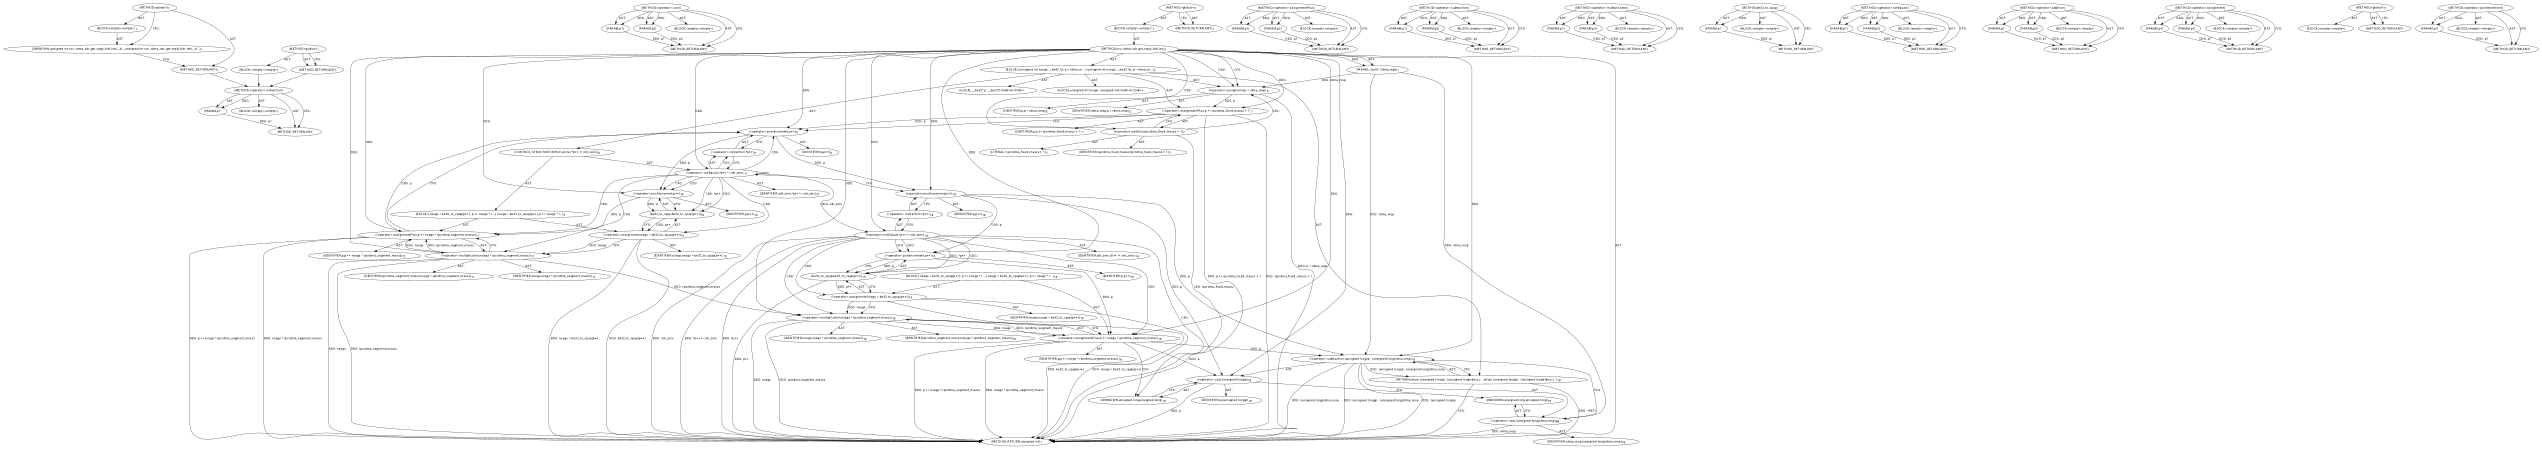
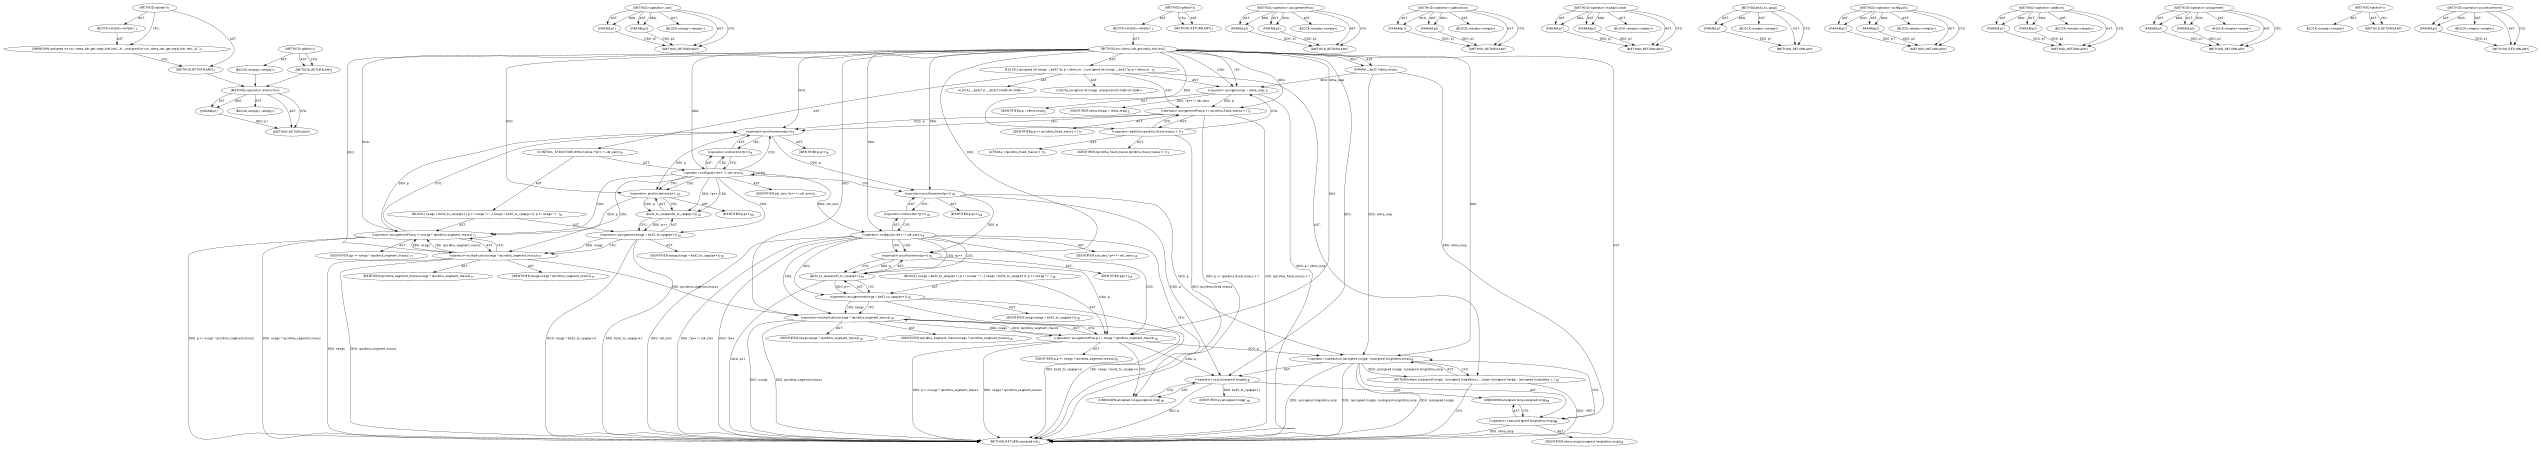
edge "(<operator>.assignment,p = rdma_resp)" -> "(IDENTIFIER,rdma_resp,p = rdma_resp)": label "AST: " -> "DDG: *p++ != xdr_zero"
edge "(<operator>.cast,(unsigned long)p)" -> "(IDENTIFIER,p,(unsigned long)p)": label "AST: " -> "DDG: be32_to_cpup(p++)"
